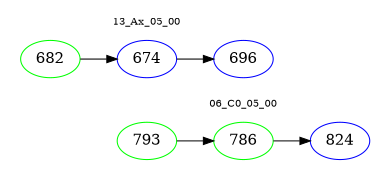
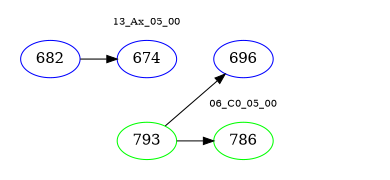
node "682": color green -> blue
edge "674" -> "696": now "793" -> "696"
node "824": removed
